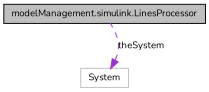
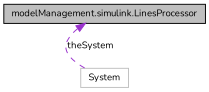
edge "modelManagement.simulink.LinesProcessor" -> "System": reversed
